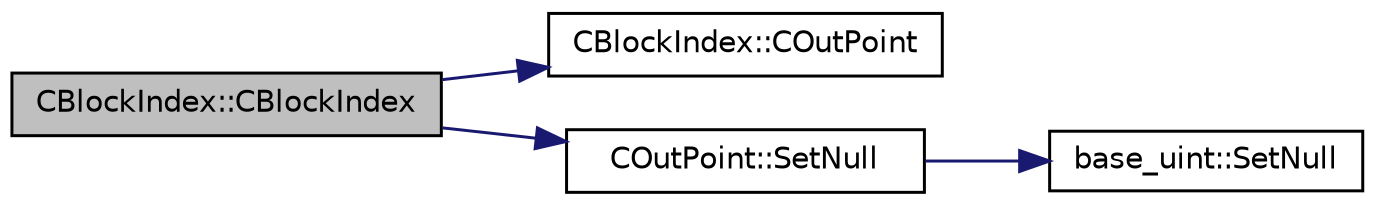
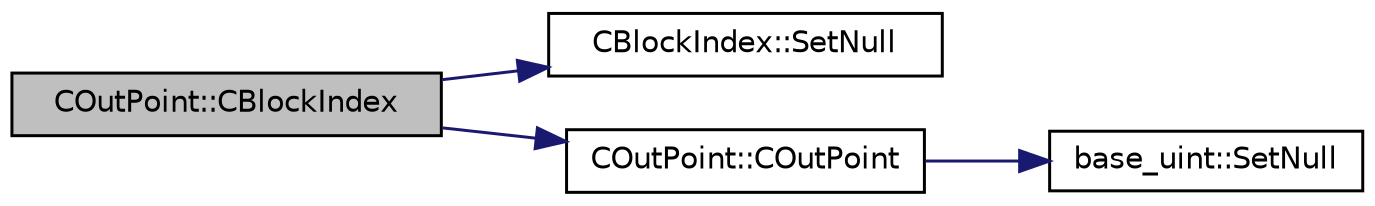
node "CBlockIndex::COutPoint": label "CBlockIndex::COutPoint" -> "CBlockIndex::SetNull"
node "CBlockIndex::CBlockIndex": label "CBlockIndex::CBlockIndex" -> "COutPoint::CBlockIndex"
node "COutPoint::SetNull": label "COutPoint::SetNull" -> "COutPoint::COutPoint"
